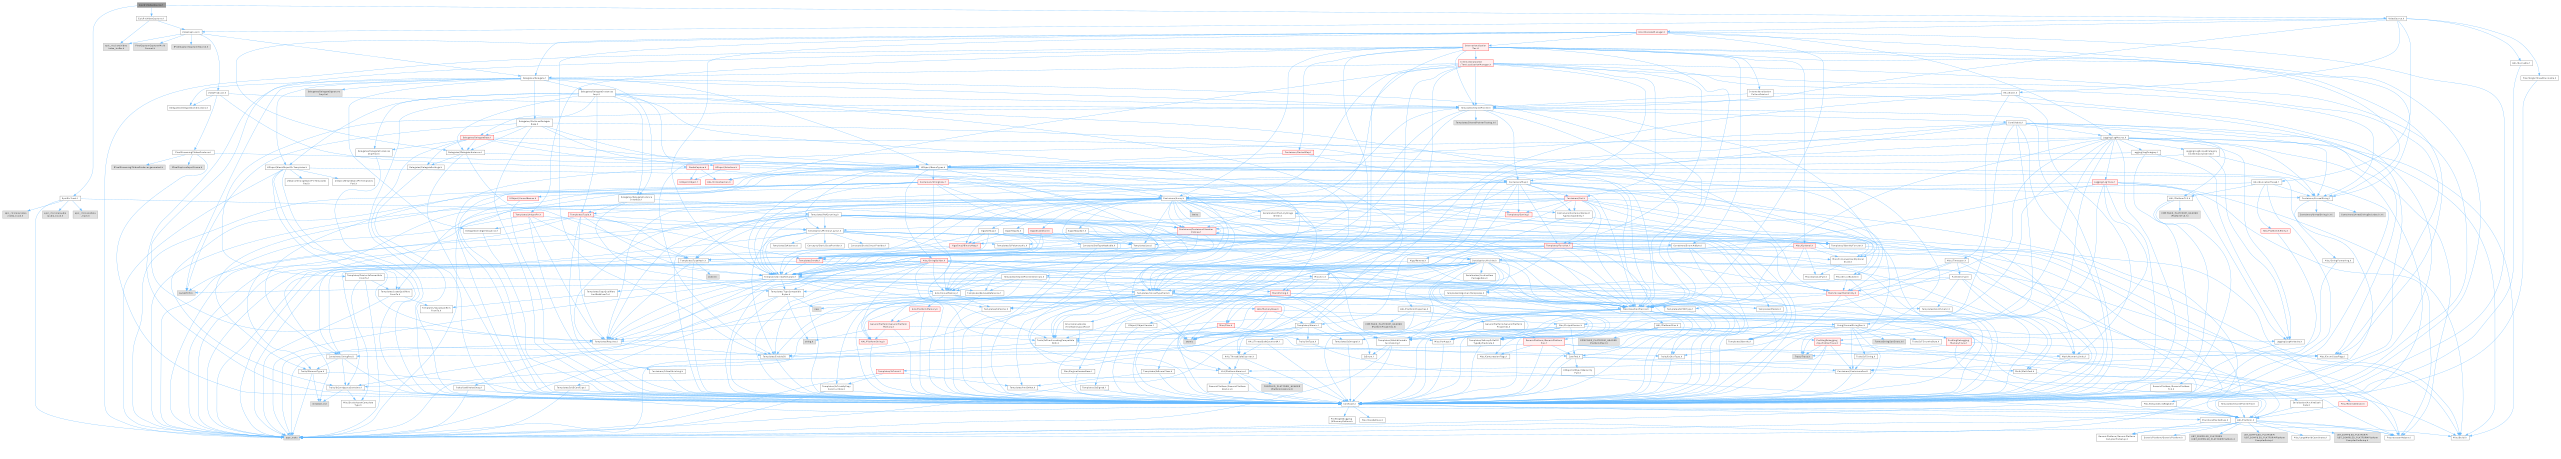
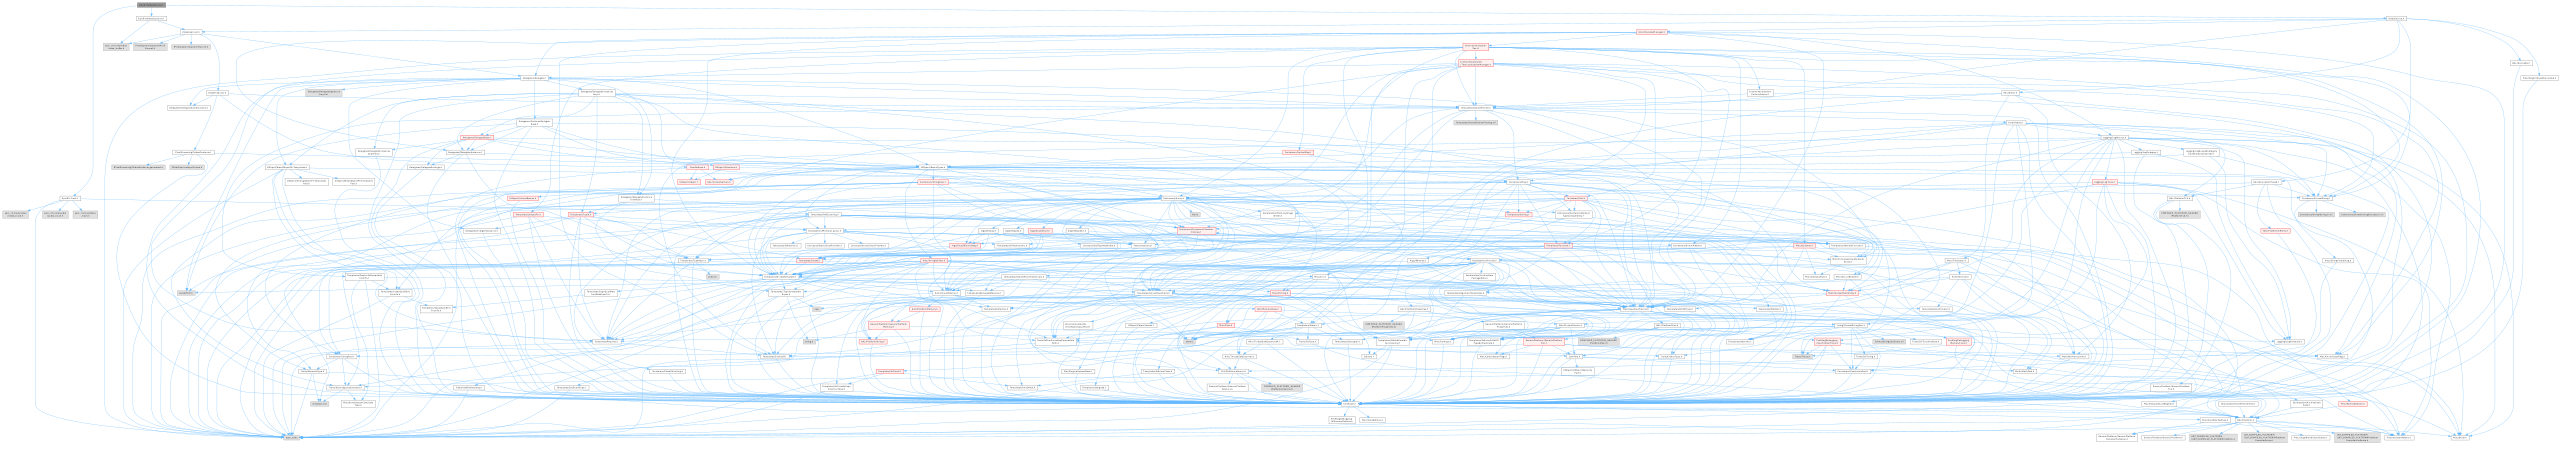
node "MediaCapture.h": label "MediaCapture.h" -> "CoreDefines.h"
